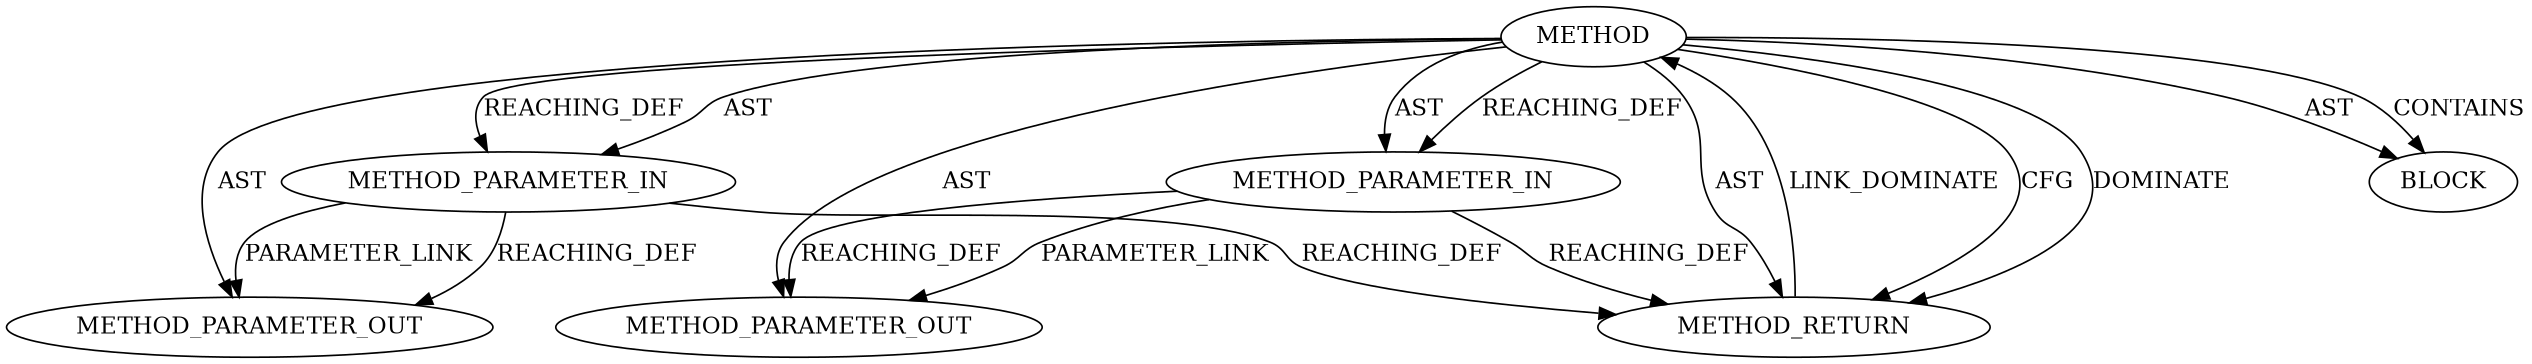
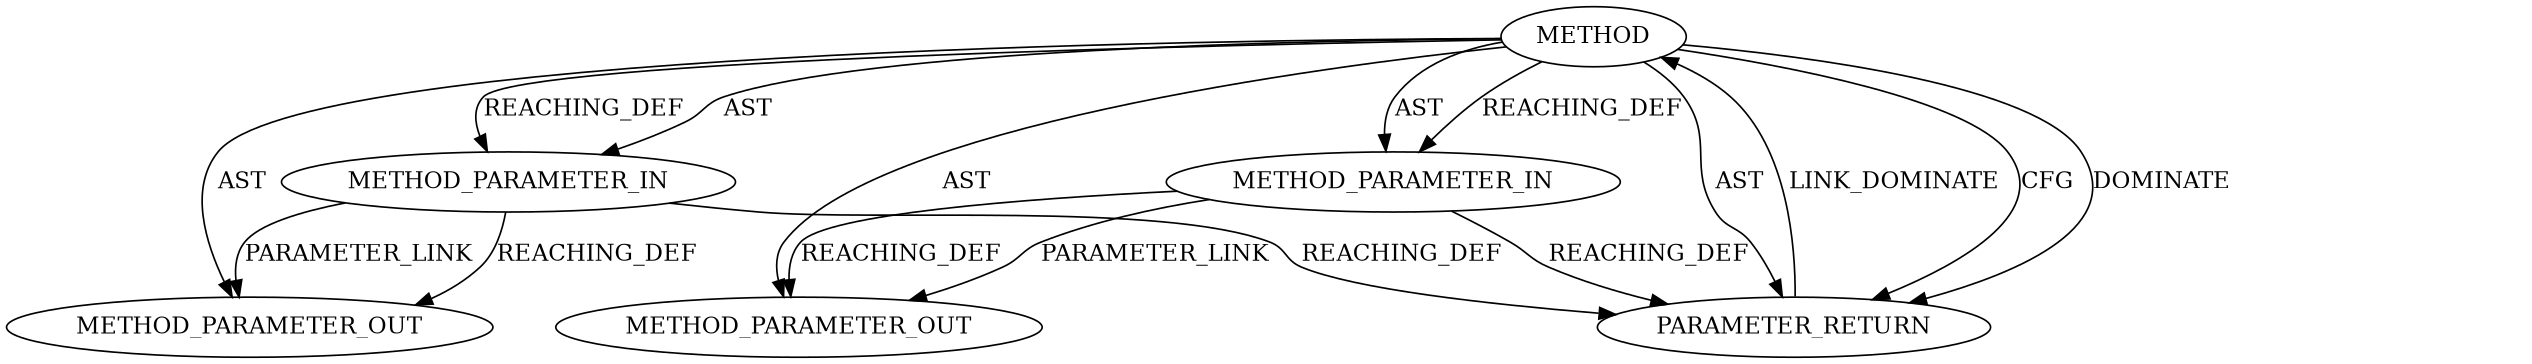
node "BLOCK": removed
node "METHOD_RETURN": label "METHOD_RETURN" -> "PARAMETER_RETURN"
